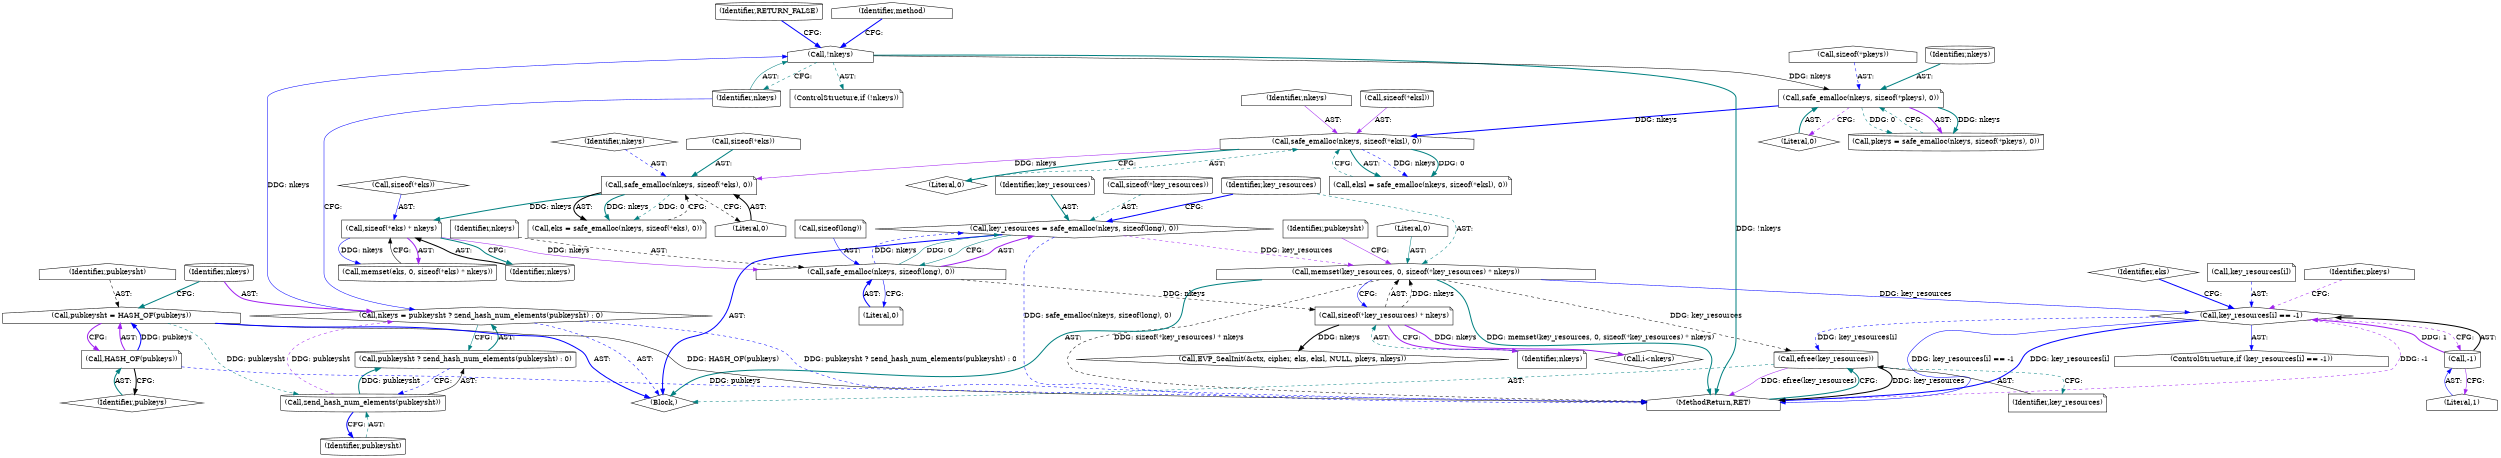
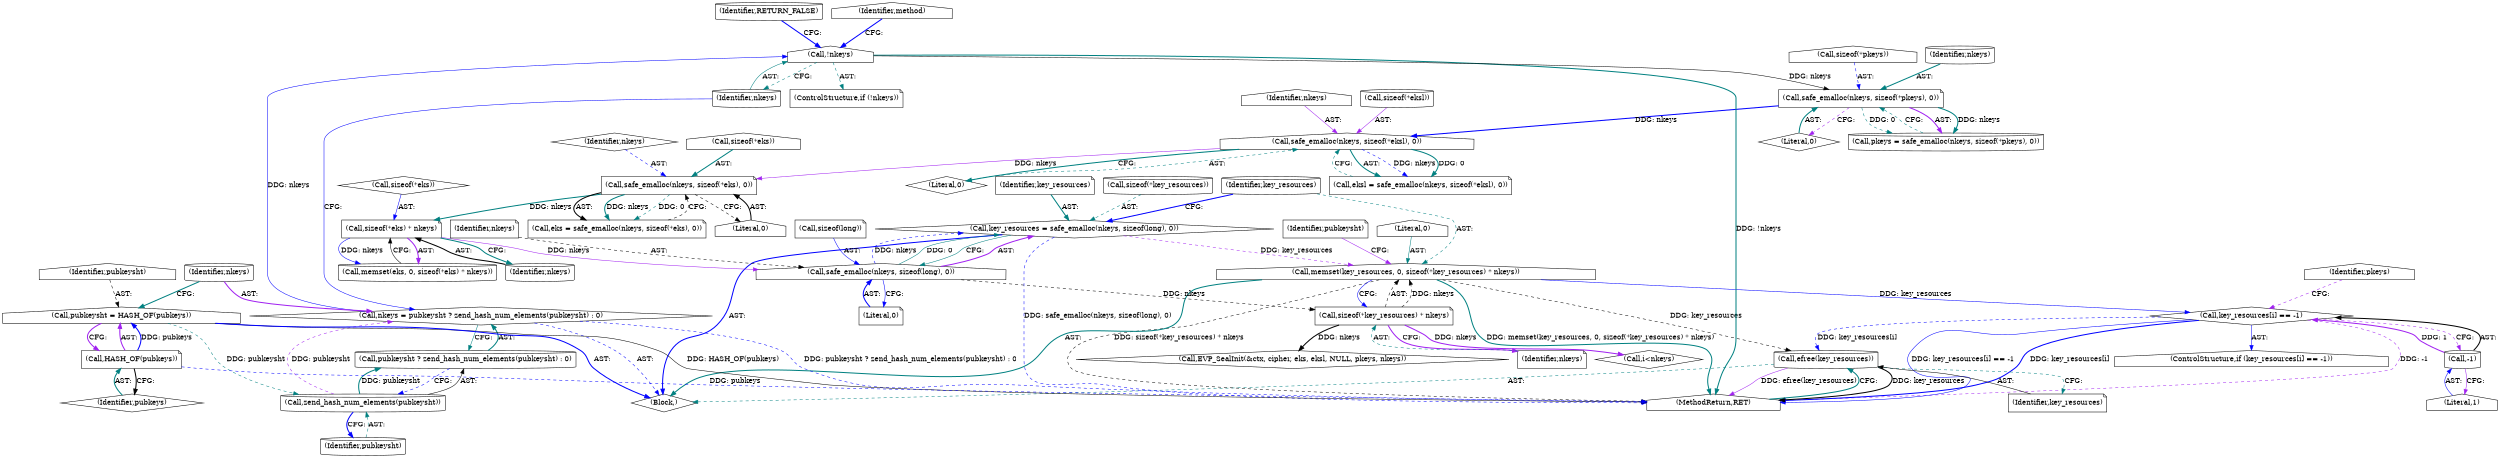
node "(Identifier,eks)": removed
node "(Call,key_resources[i])": removed
